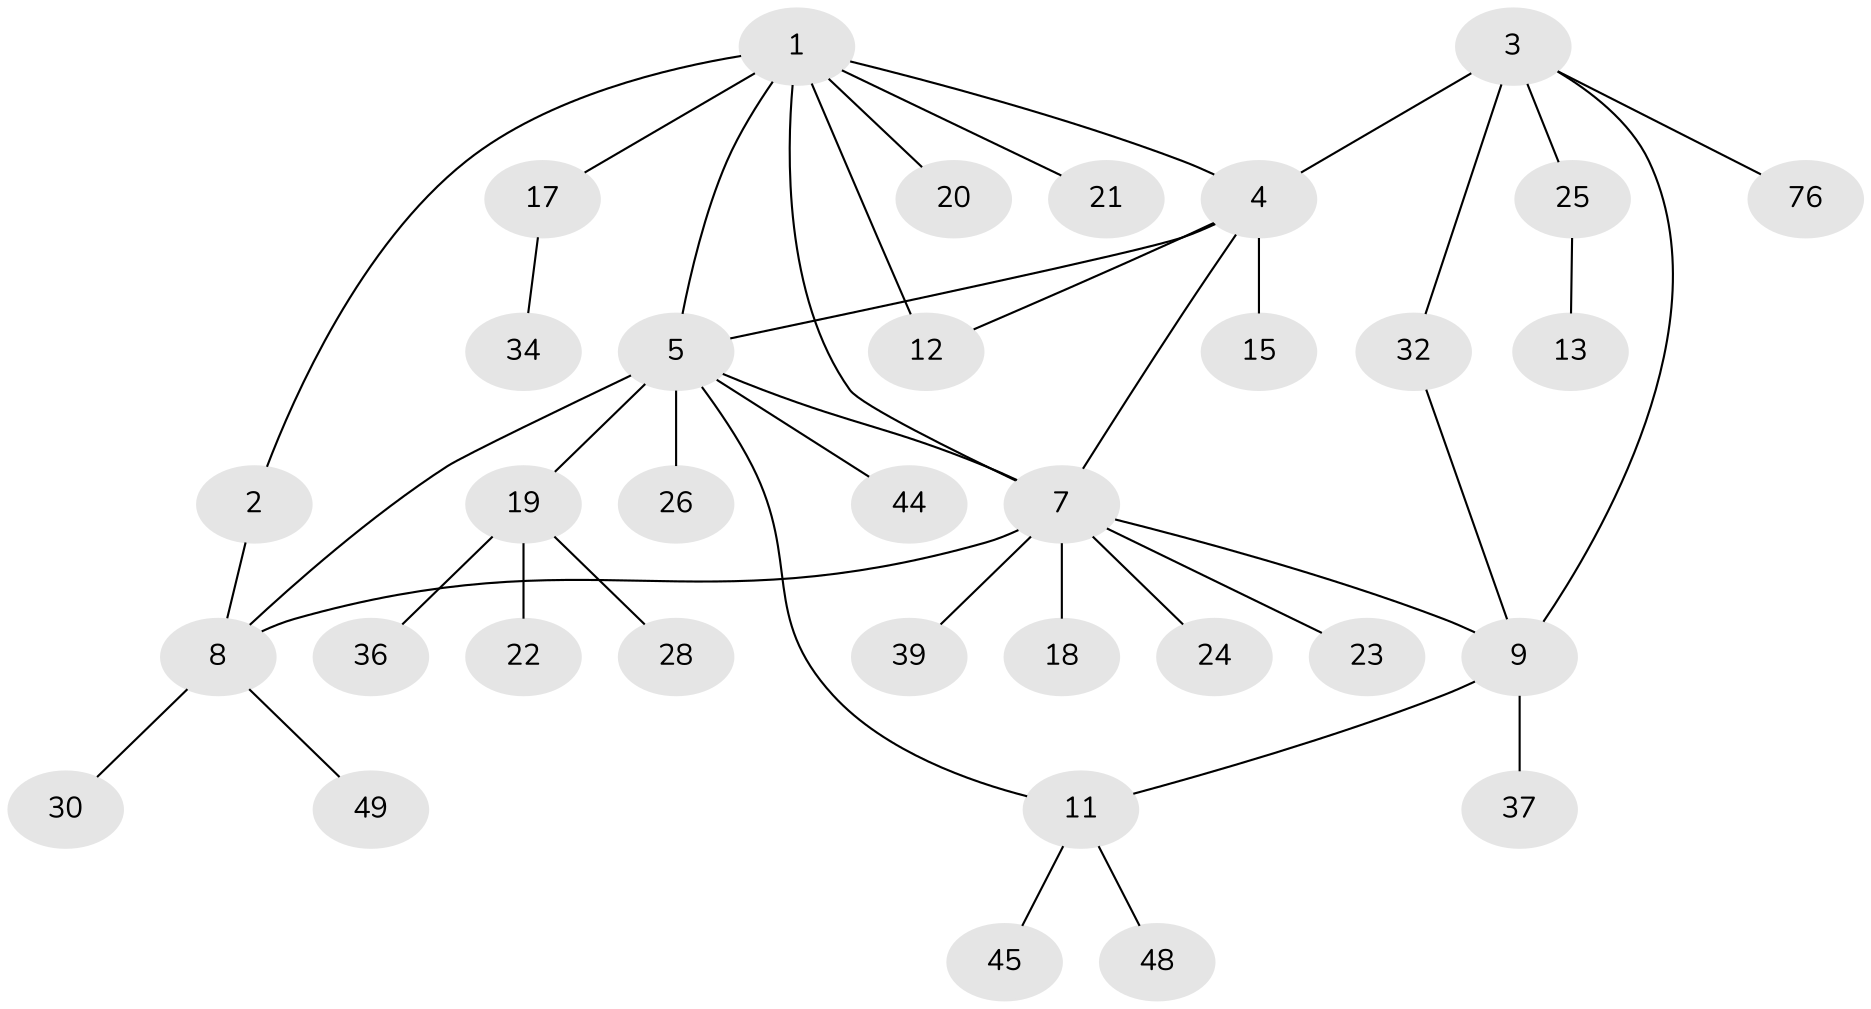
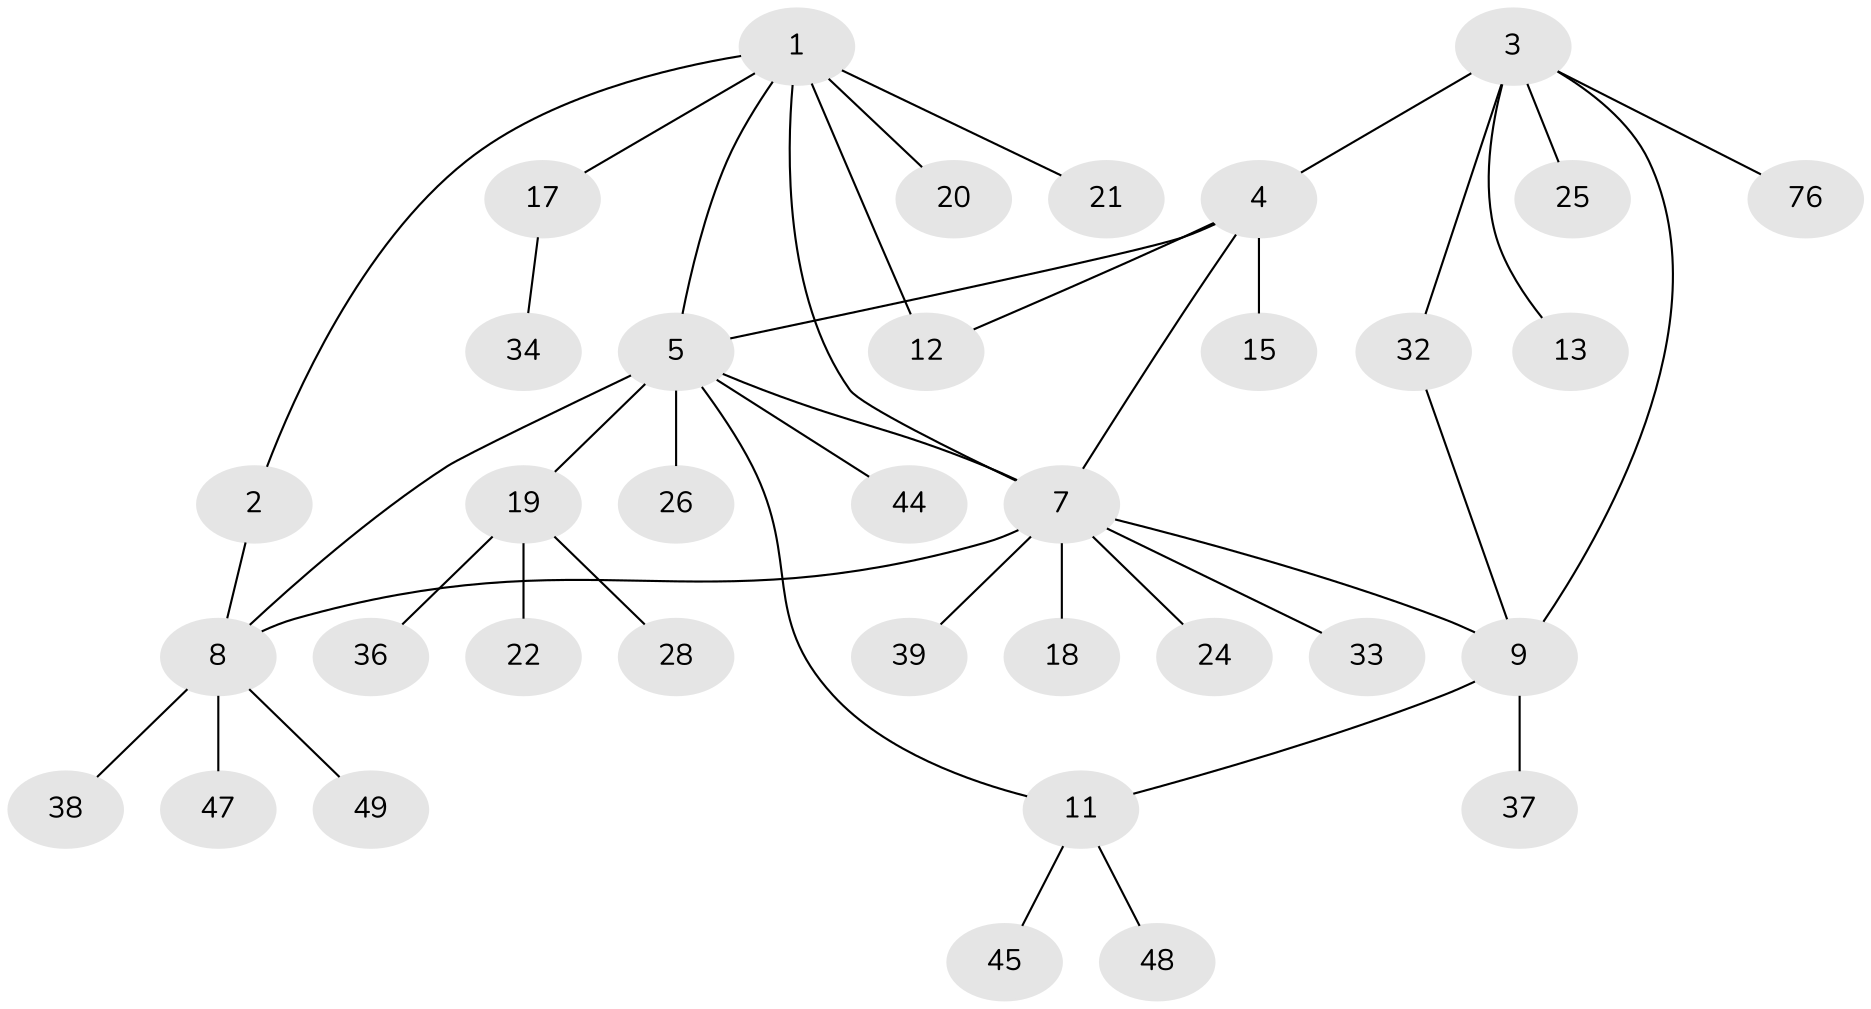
edge "1" -- "4": removed
edge "25" -- "13": now "3" -- "13"
node "23": label "23" -> "33"
node "30": label "30" -> "38"
node "47": added
